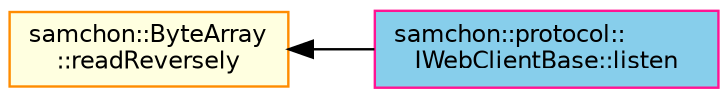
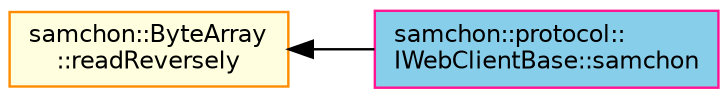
node "samchon::protocol:: IWebClientBase::listen": label "samchon::protocol:: IWebClientBase::listen" -> "samchon::protocol:: IWebClientBase::samchon"
